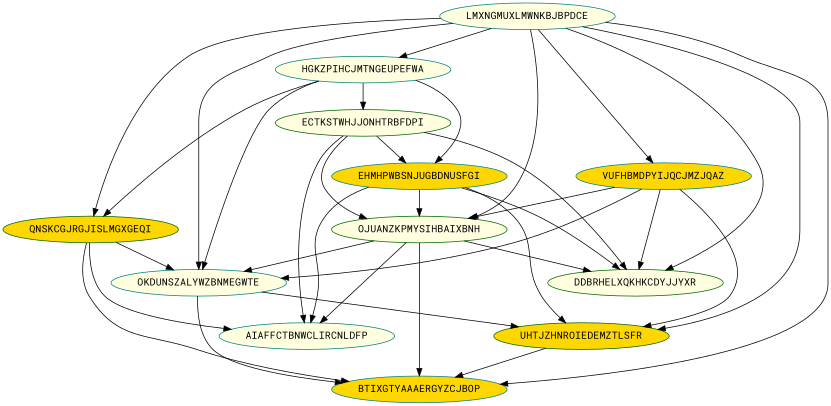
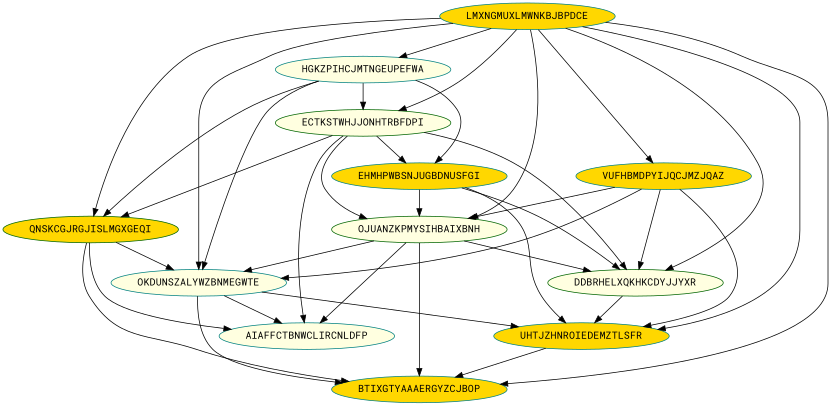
node "LMXNGMUXLMWNKBJBPDCE": fillcolor lightyellow -> gold
edge "LMXNGMUXLMWNKBJBPDCE" -> "ECTKSTWHJJONHTRBFDPI": added
edge "ECTKSTWHJJONHTRBFDPI" -> "QNSKCGJRGJISLMGXGEQI": added
edge "EHMHPWBSNJUGBDNUSFGI" -> "AIAFFCTBNWCLIRCNLDFP": now "OKDUNSZALYWZBNMEGWTE" -> "AIAFFCTBNWCLIRCNLDFP"
edge "DDBRHELXQKHKCDYJJYXR" -> "UHTJZHNROIEDEMZTLSFR": added
node "UHTJZHNROIEDEMZTLSFR": color darkgreen -> teal
